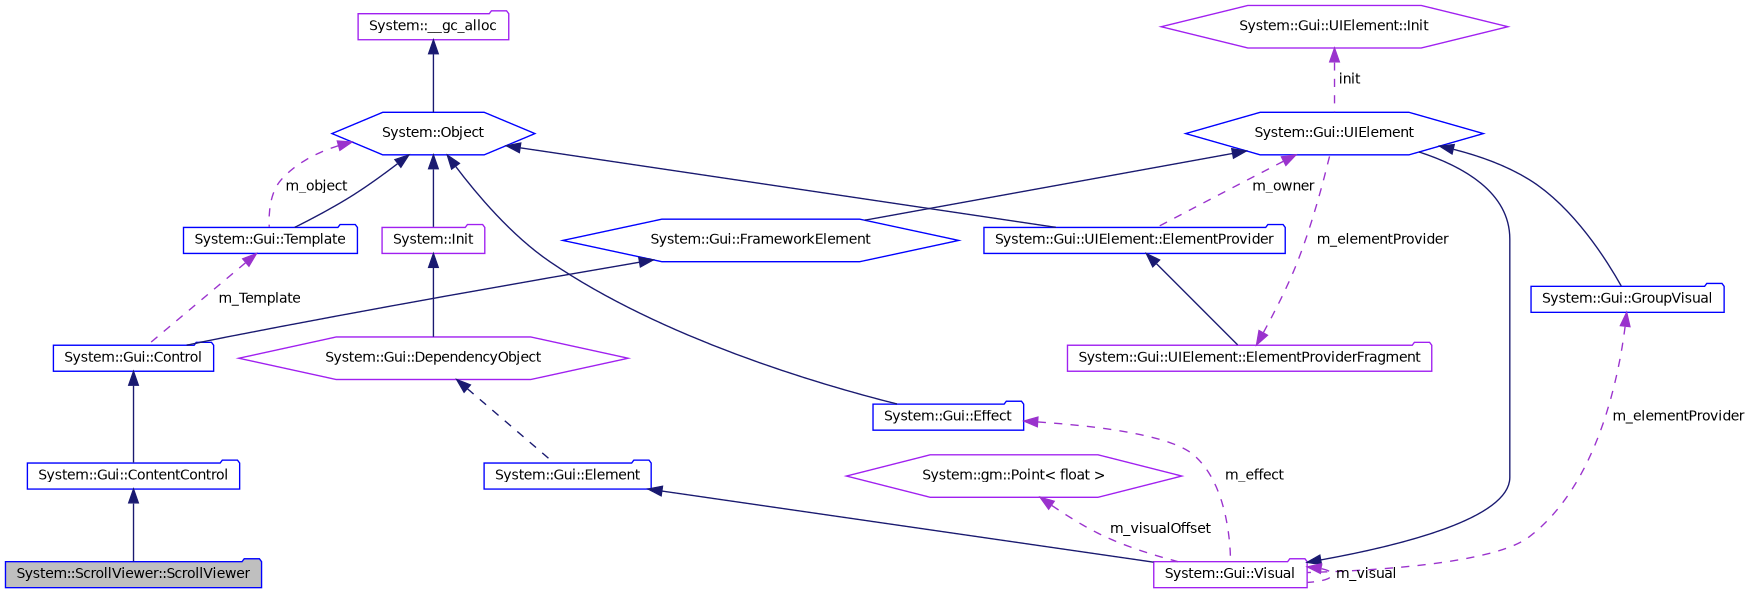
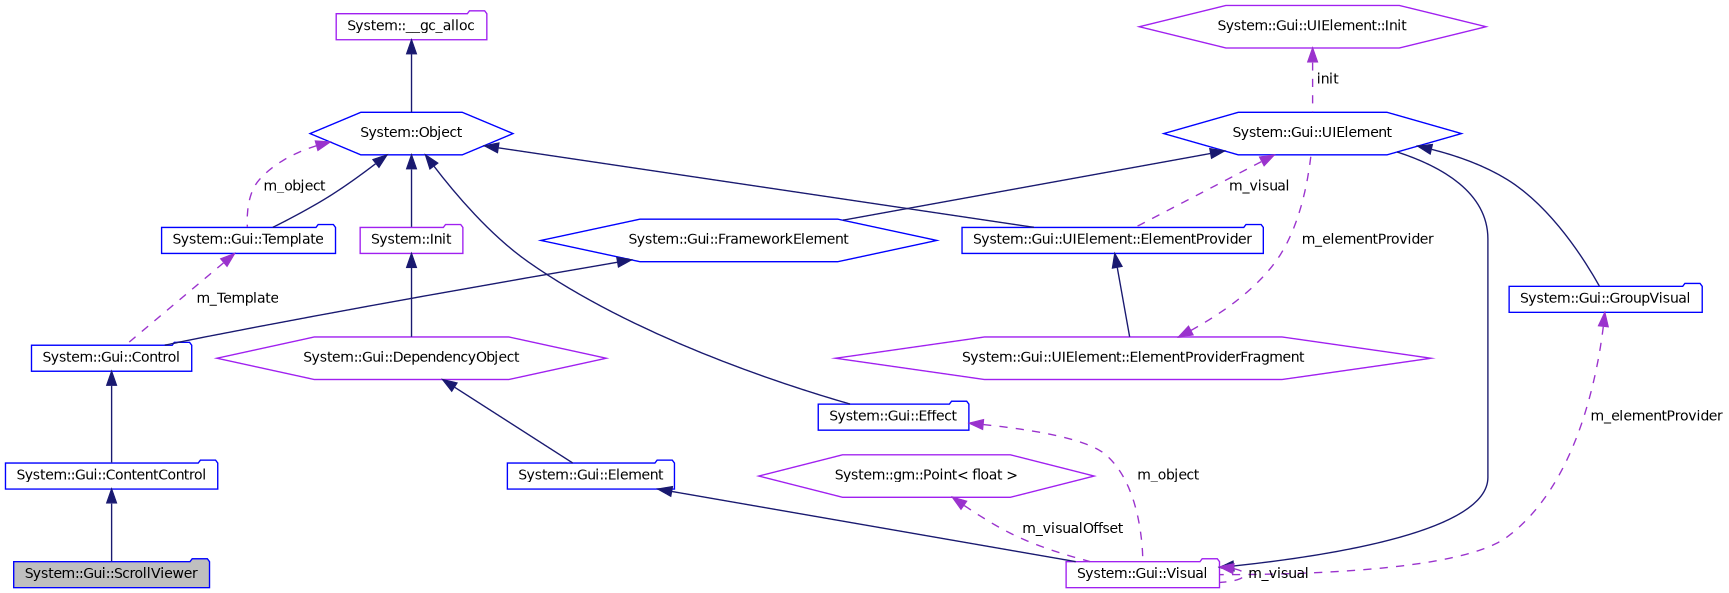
edge "System::Gui::UIElement::ElementProvider" -> "System::Gui::UIElement": label " m_owner" -> " m_visual"
node "System::Gui::UIElement::ElementProviderFragment": shape folder -> hexagon
edge "System::Gui::Element" -> "System::Gui::DependencyObject": style dashed -> solid
edge "System::Gui::Visual" -> "System::Gui::Effect": label " m_effect" -> " m_object"
node "System::ScrollViewer::ScrollViewer": label "System::ScrollViewer::ScrollViewer" -> "System::Gui::ScrollViewer"
